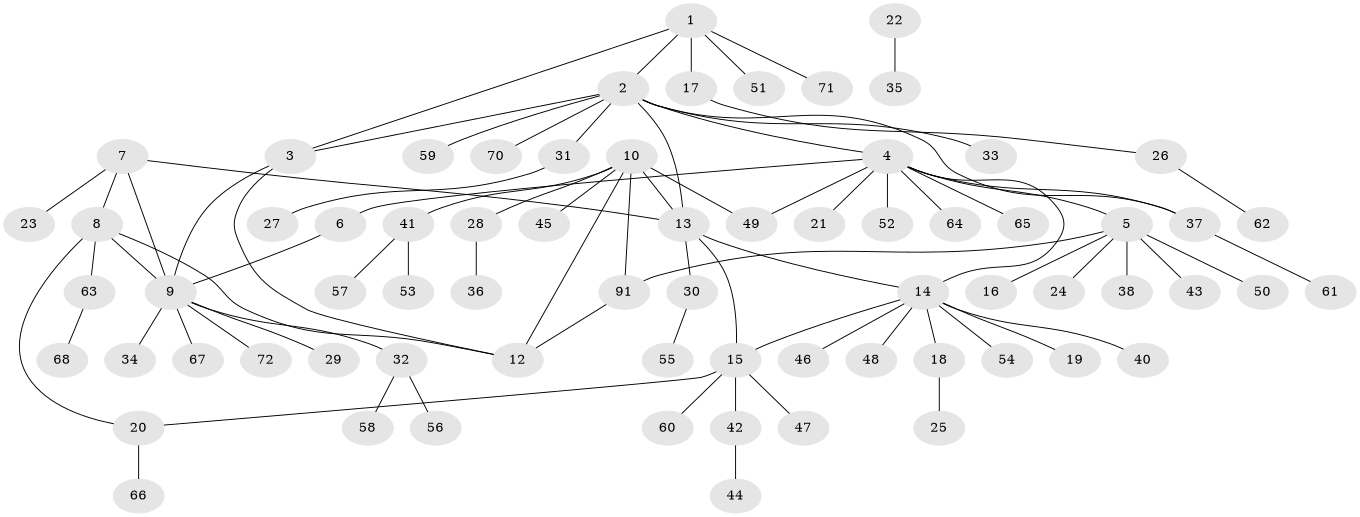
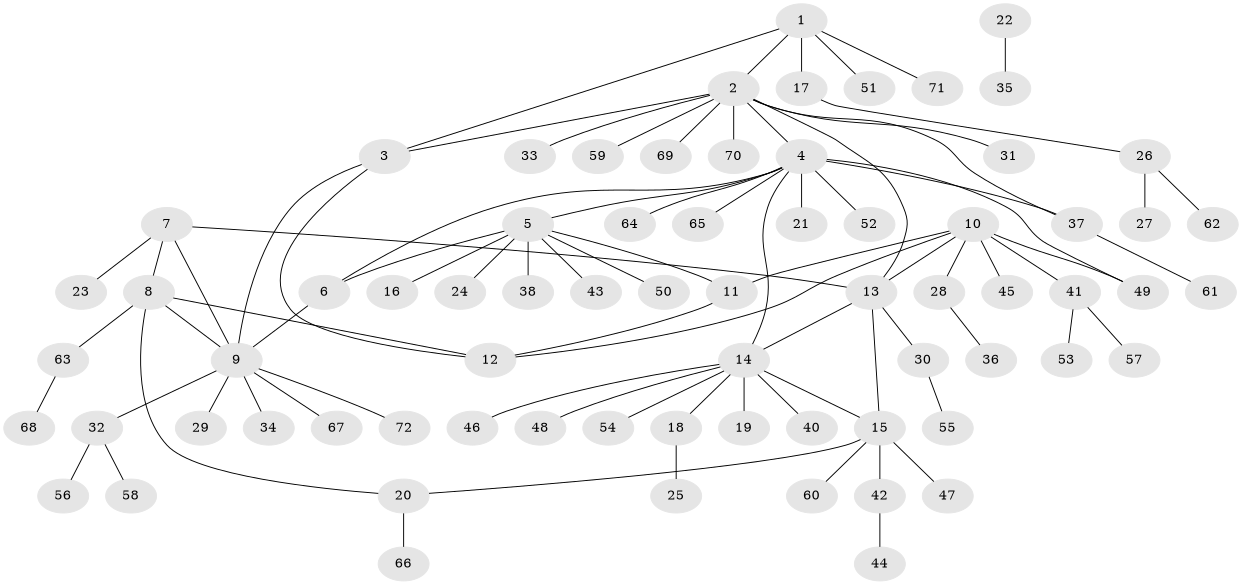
node "69": added
edge "31" -- "27": now "26" -- "27"
edge "5" -- "6": added
node "91": label "91" -> "11"
